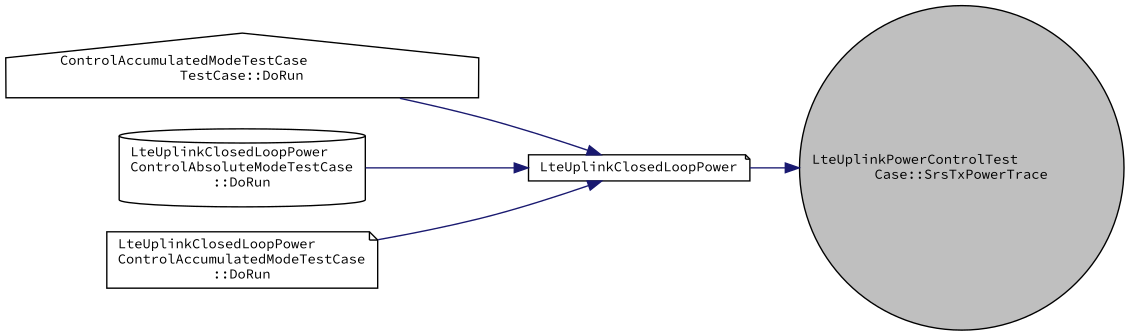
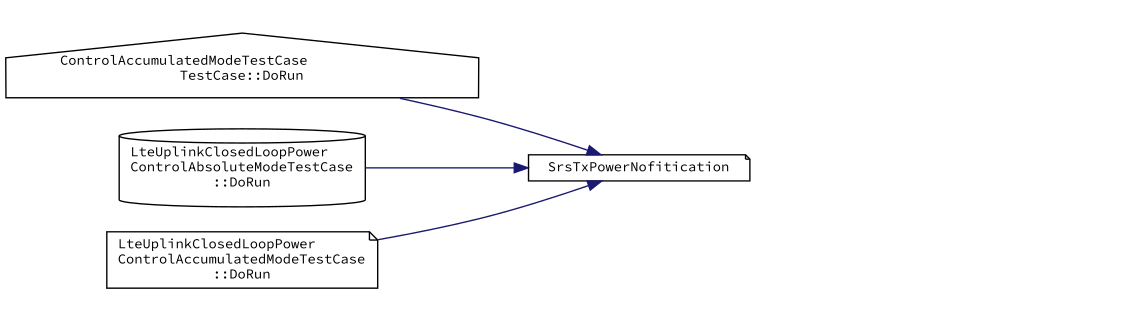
node "LteUplinkClosedLoopPower": label "LteUplinkClosedLoopPower" -> "SrsTxPowerNofitication"
node "LteUplinkPowerControlTest Case::SrsTxPowerTrace": removed
